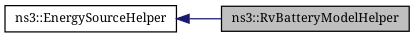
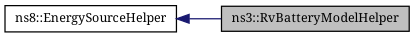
node "ns3::EnergySourceHelper": label "ns3::EnergySourceHelper" -> "ns8::EnergySourceHelper"
